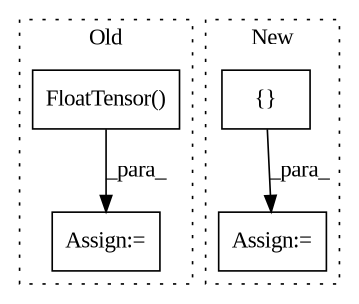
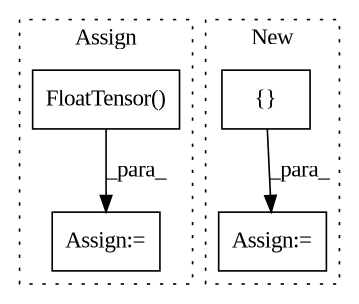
cluster "Old": label "Old" -> "Assign"
